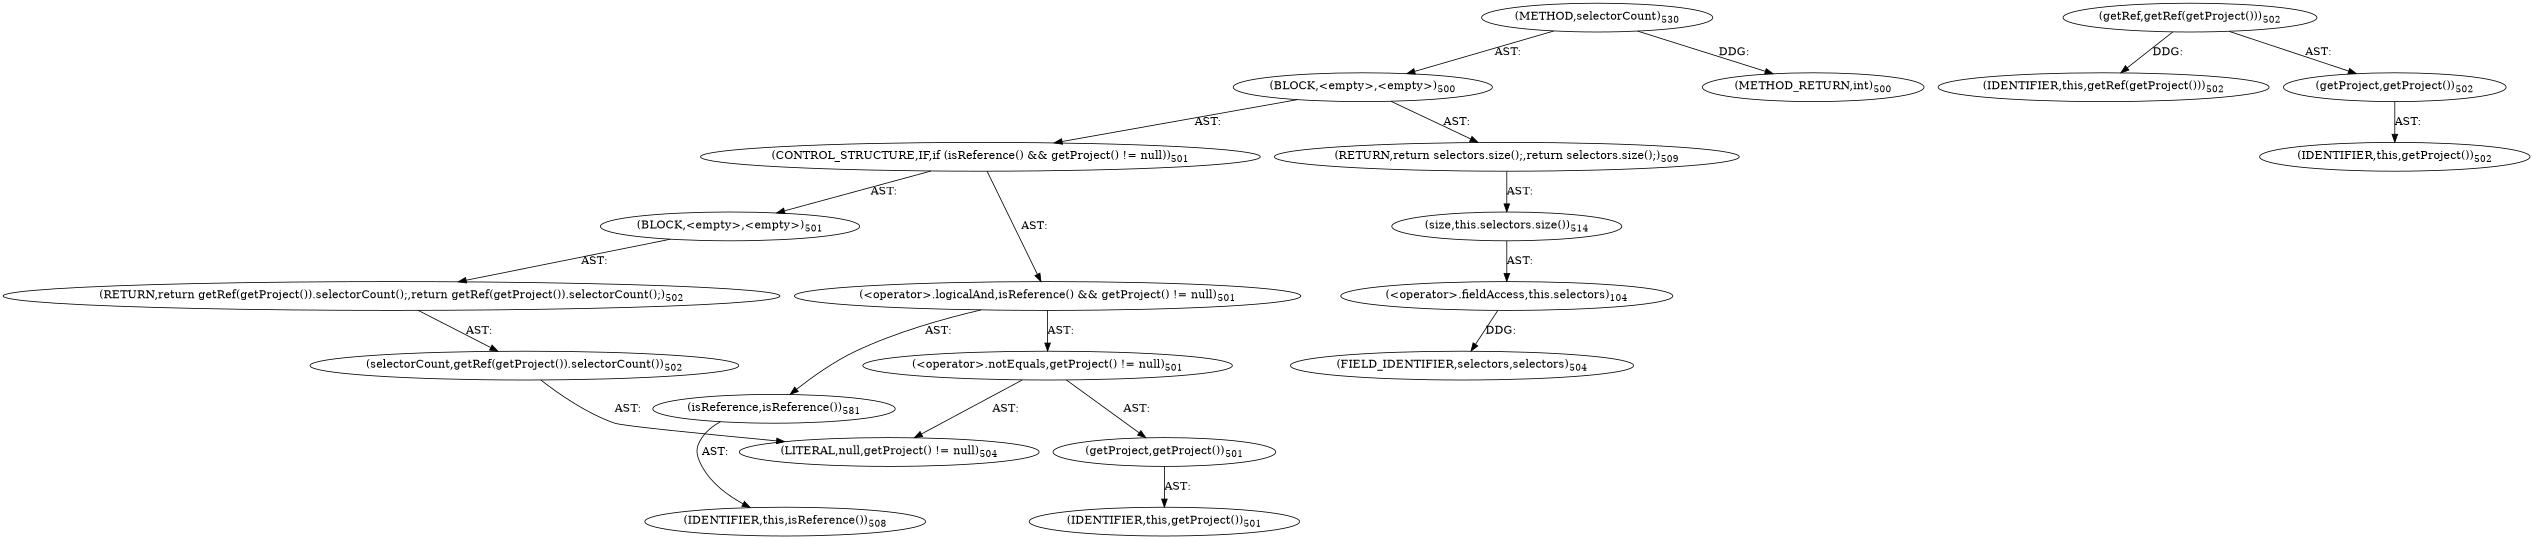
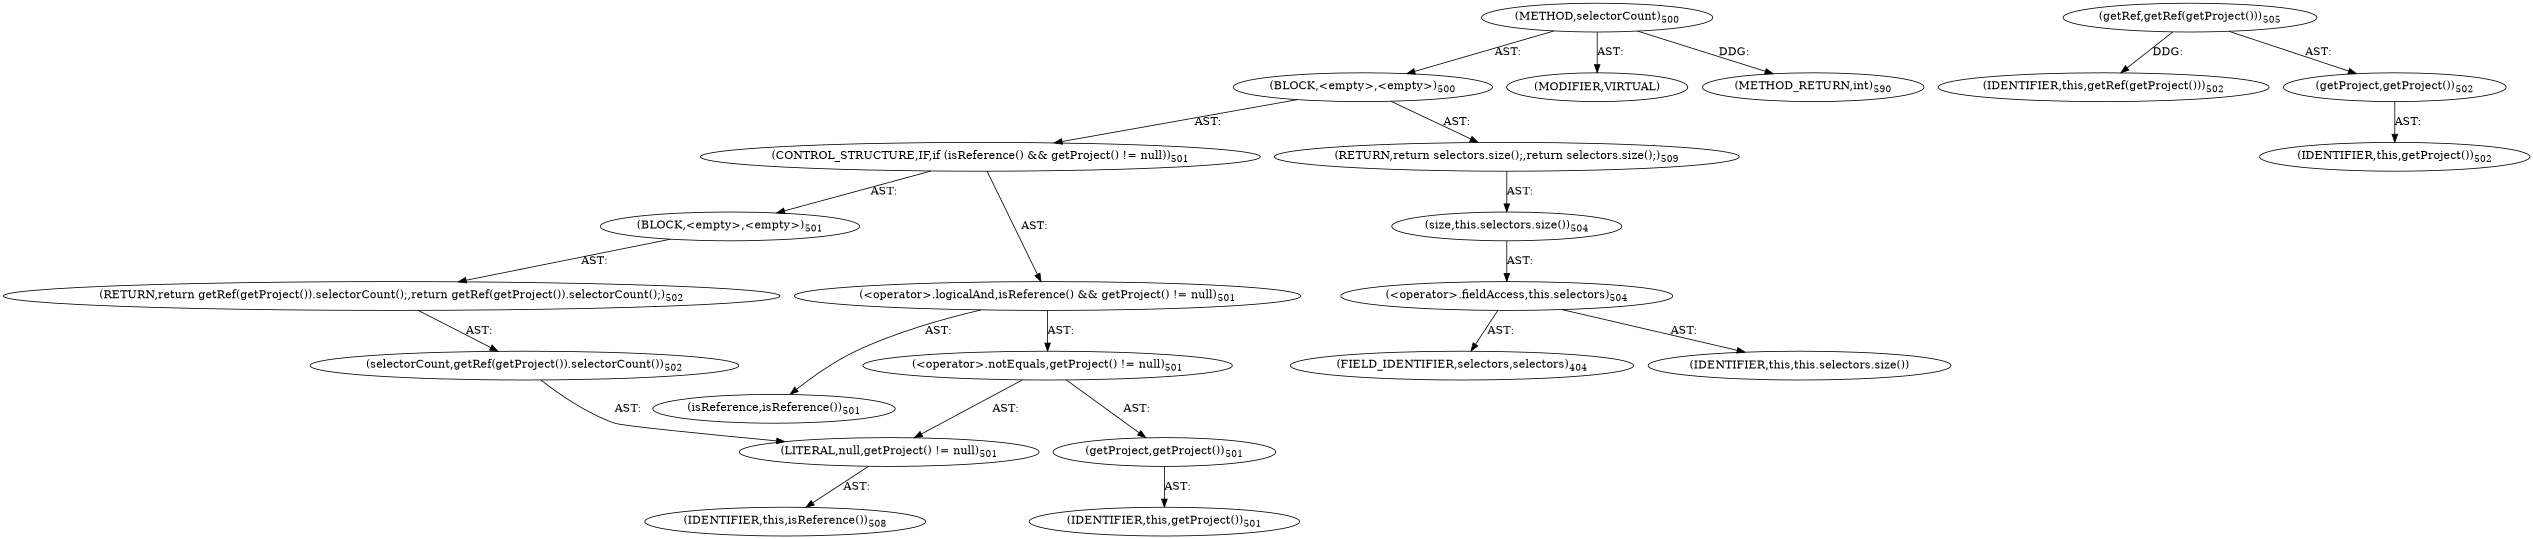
node "(METHOD,selectorCount)": text "530" -> "500"
node "(getRef,getRef(getProject()))": text "502" -> "505"
node "(METHOD_RETURN,int)": text "500" -> "590"
node "(MODIFIER,VIRTUAL)": added
node "(size,this.selectors.size())": text "514" -> "504"
node "(<operator>.fieldAccess,this.selectors)": text "104" -> "504"
edge "(<operator>.fieldAccess,this.selectors)" -> "(FIELD_IDENTIFIER,selectors,selectors)": label "DDG: " -> "AST: "
node "(FIELD_IDENTIFIER,selectors,selectors)": text "504" -> "404"
node "(IDENTIFIER,this,this.selectors.size())": added
node "(isReference,isReference())": text "581" -> "501"
node "(LITERAL,null,getProject() != null)": text "504" -> "501"
edge "(isReference,isReference())" -> "(IDENTIFIER,this,isReference())": now "(LITERAL,null,getProject() != null)" -> "(IDENTIFIER,this,isReference())"
